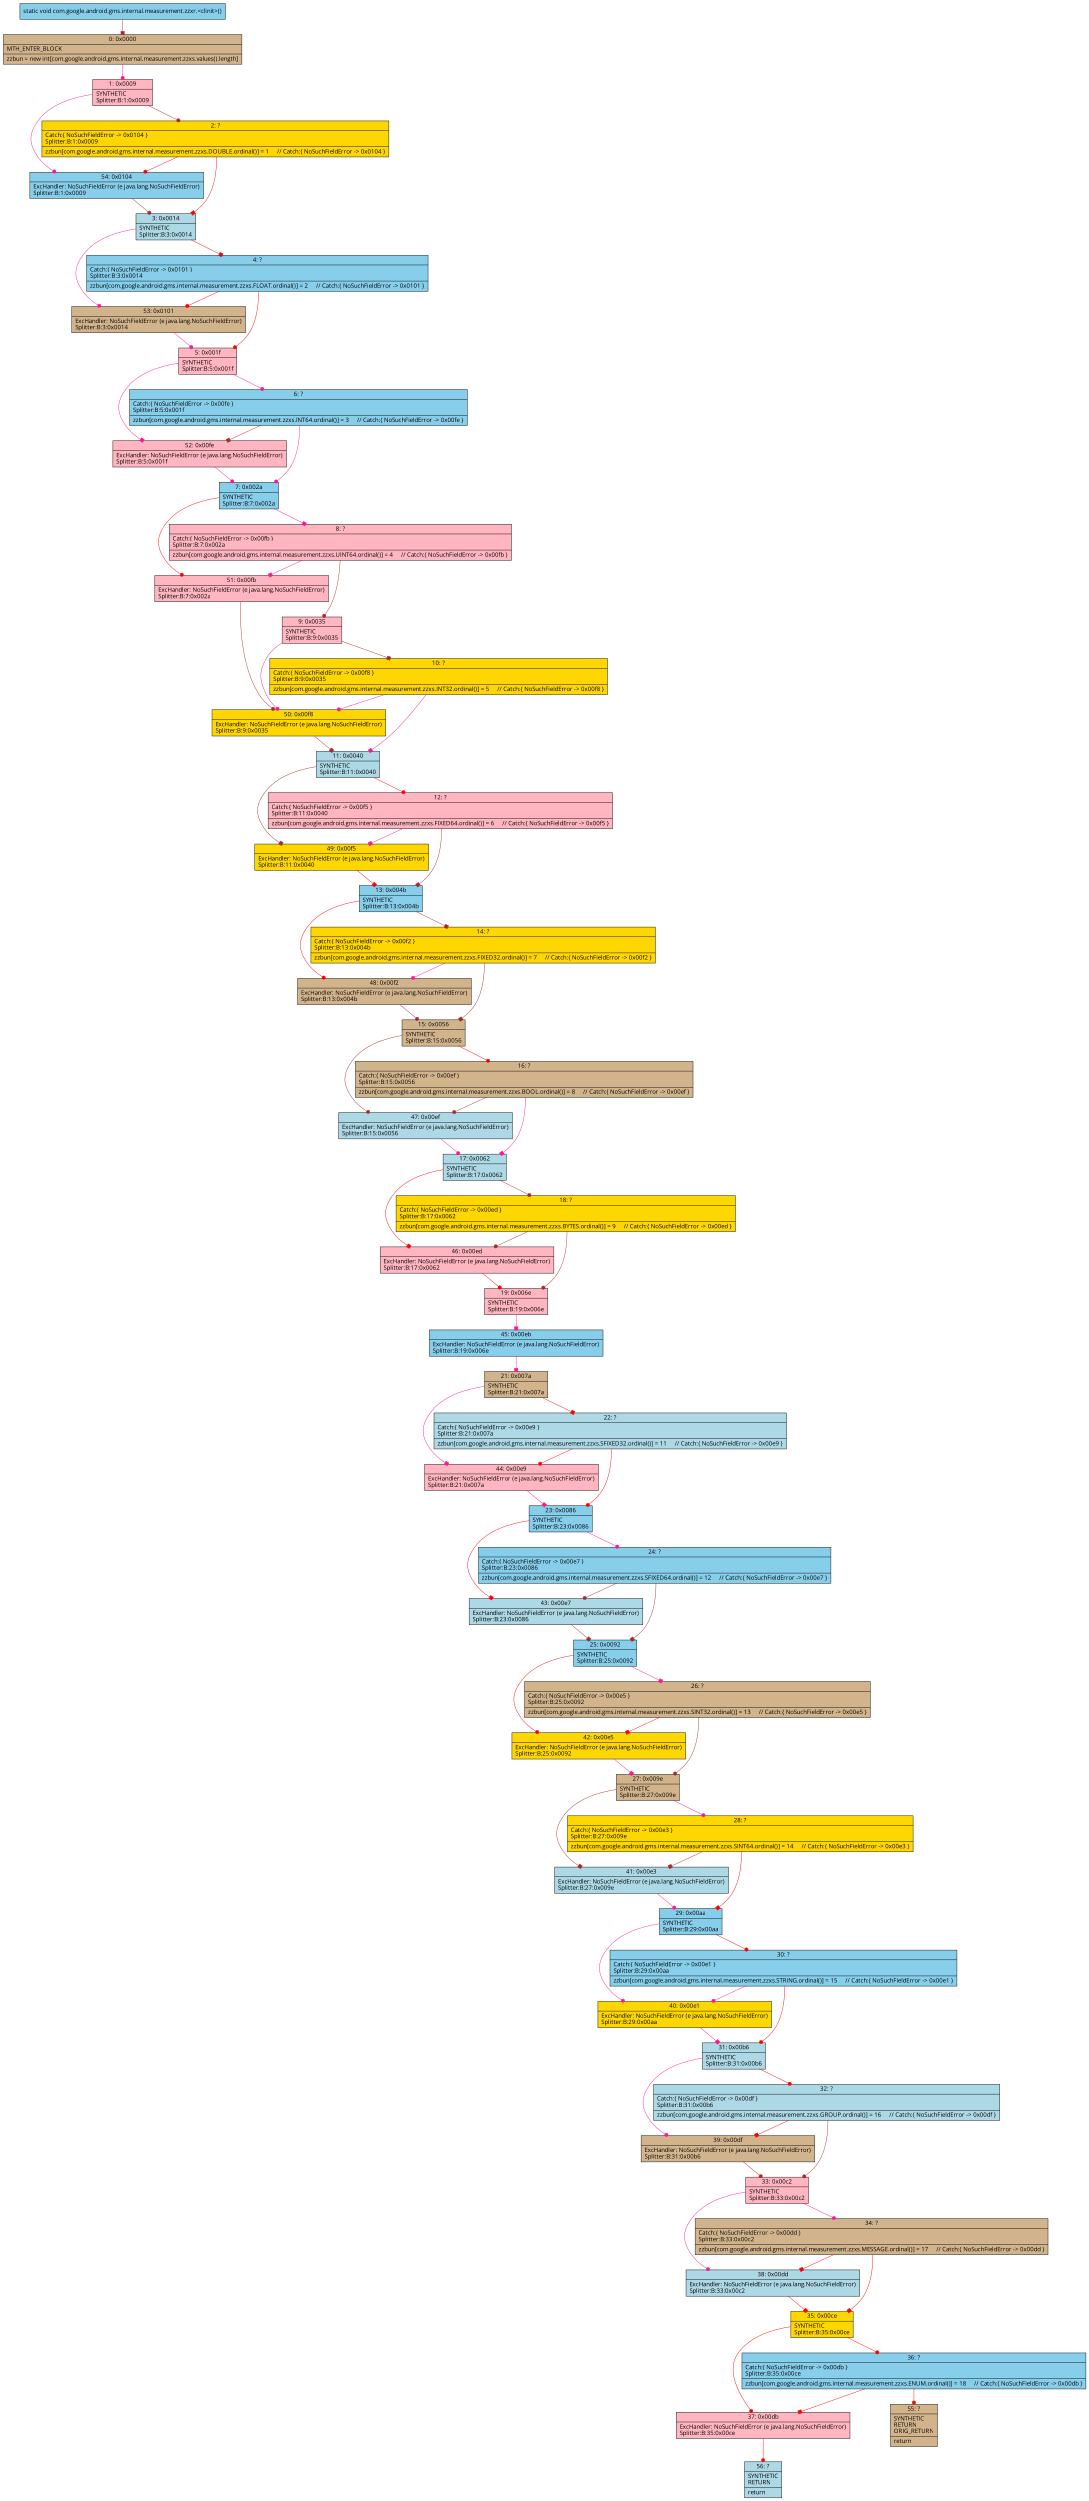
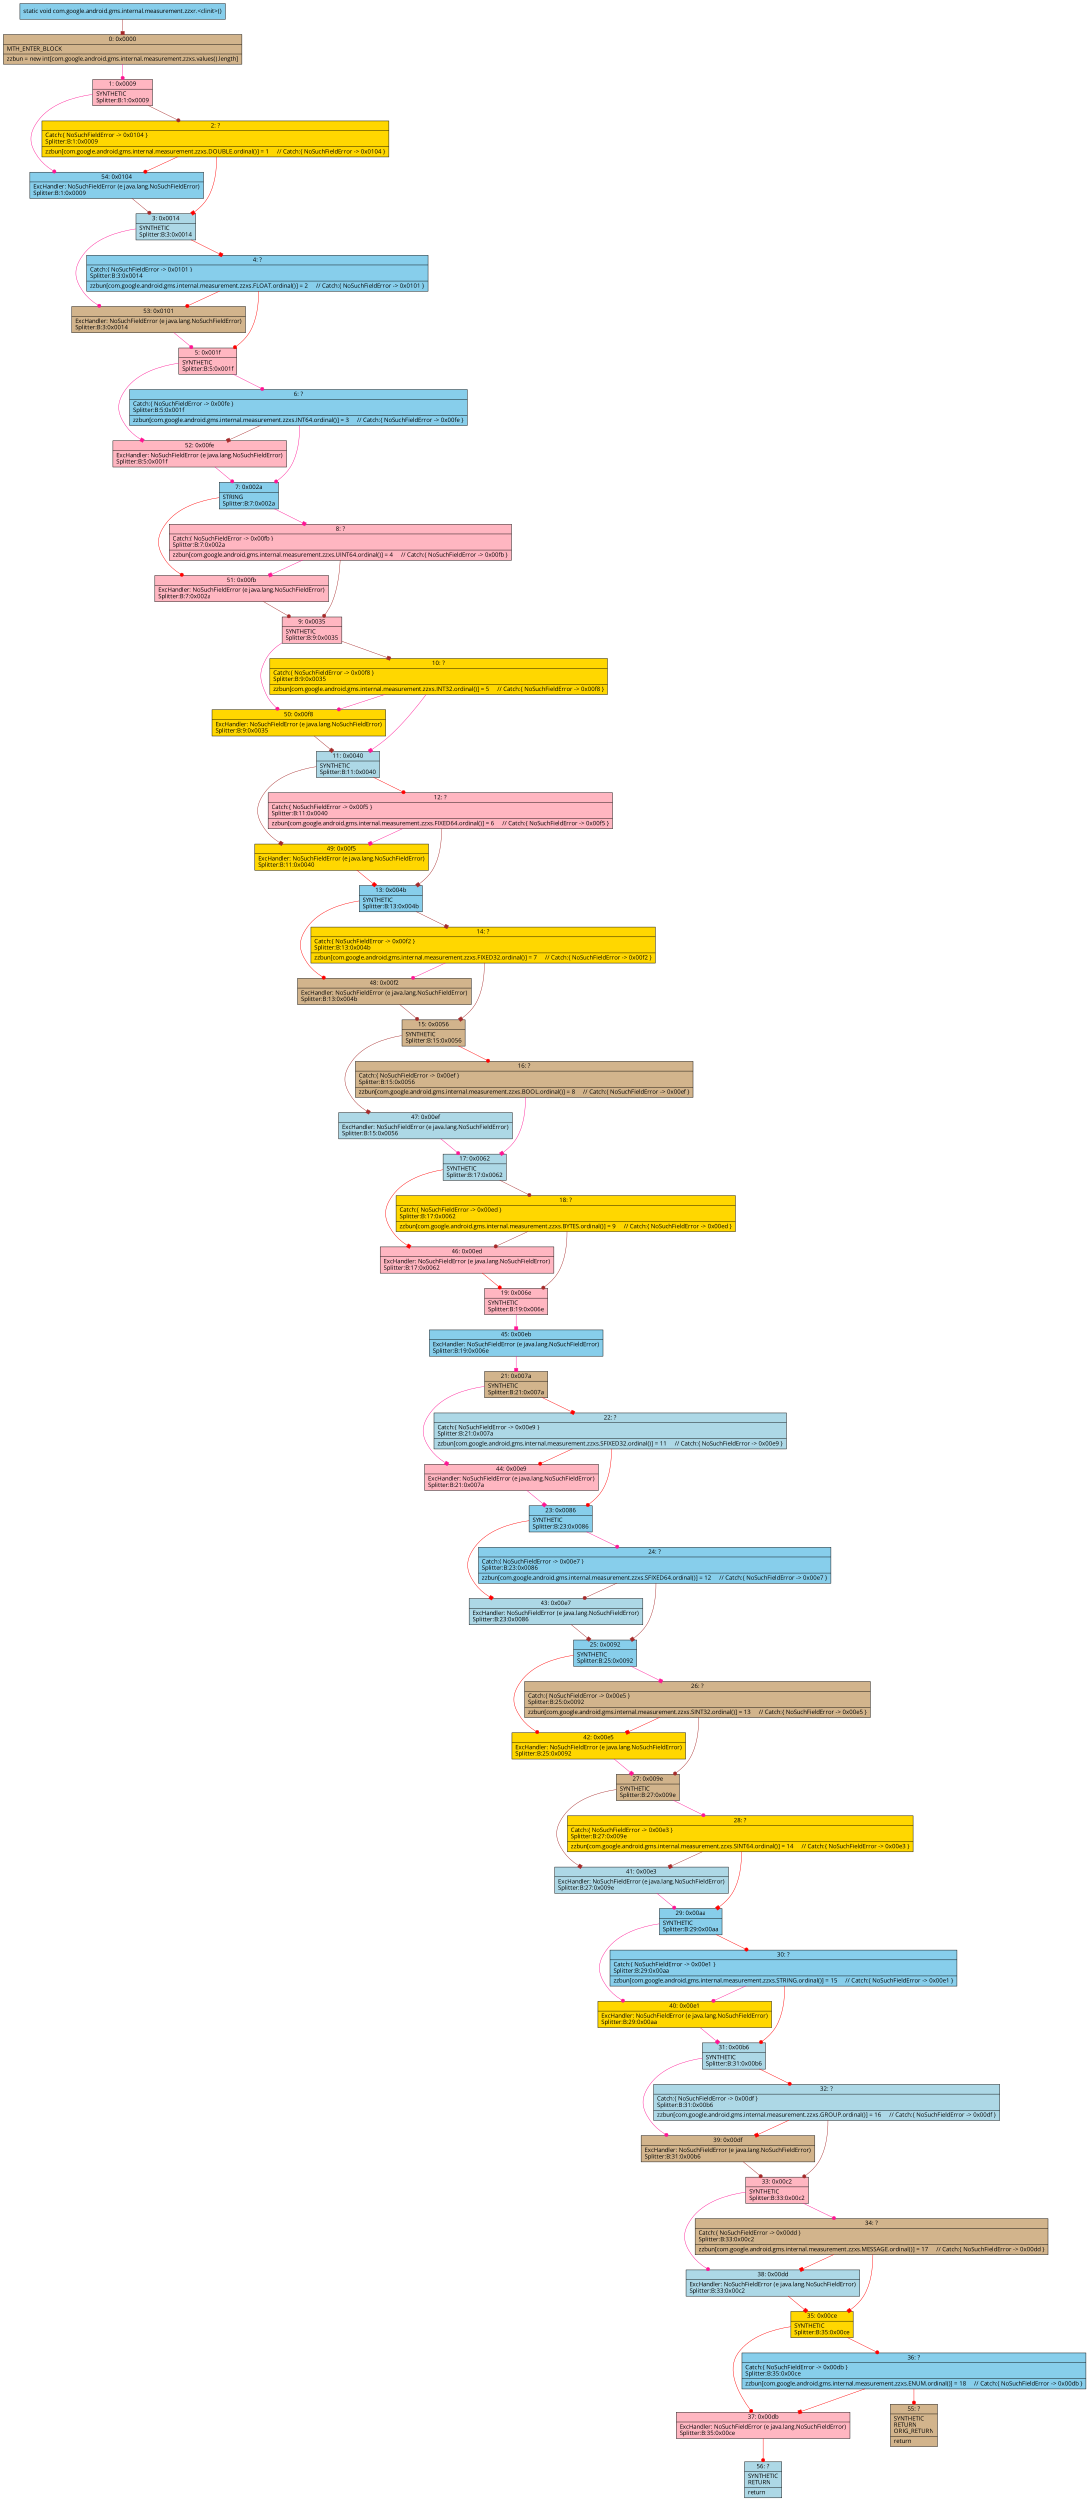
node "7: 0x002a": text "SYNTHETIC" -> "STRING"
edge "51: 0x00fb" -> "50: 0x00f8": now "51: 0x00fb" -> "9: 0x0035"
edge "15: 0x0056" -> "47: 0x00ef": arrowhead dot -> box
edge "16: ?" -> "47: 0x00ef": removed
